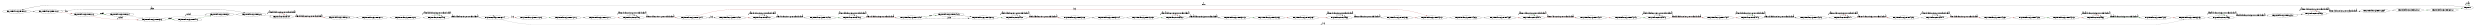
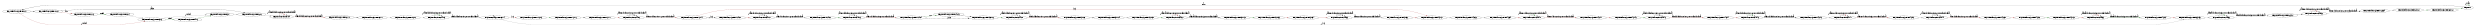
edge "LEGUP_F_func_32_BB__1_3" -> "LEGUP_F_func_32_BB__3_5": now "LEGUP_F_func_32_BB__0_1" -> "LEGUP_F_func_32_BB__3_5"
